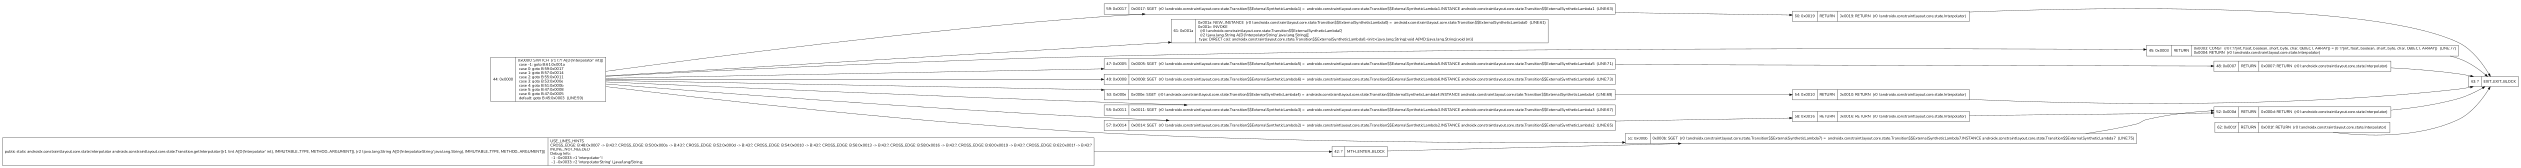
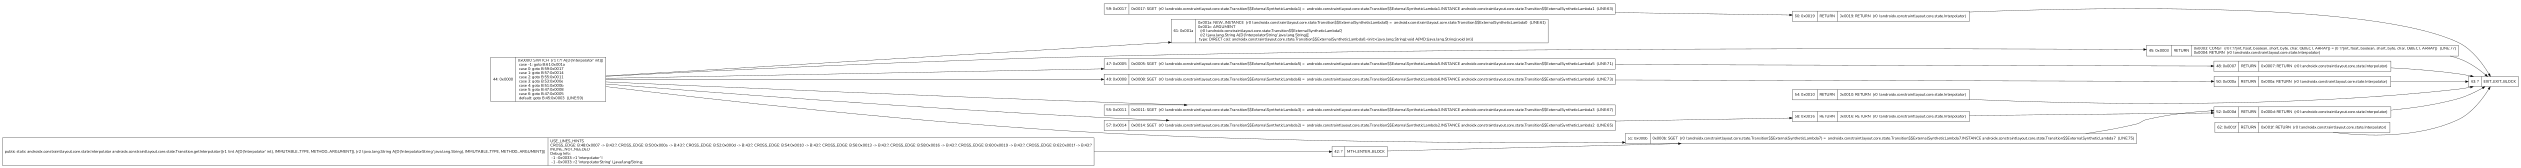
node "61: 0x001a": text "0x001c: INVOKE" -> "0x001c: ARGUMENT"
edge "44: 0x0000" -> "59: 0x0017": removed
node "50: 0x000a": added
node "53: 0x000e": removed
